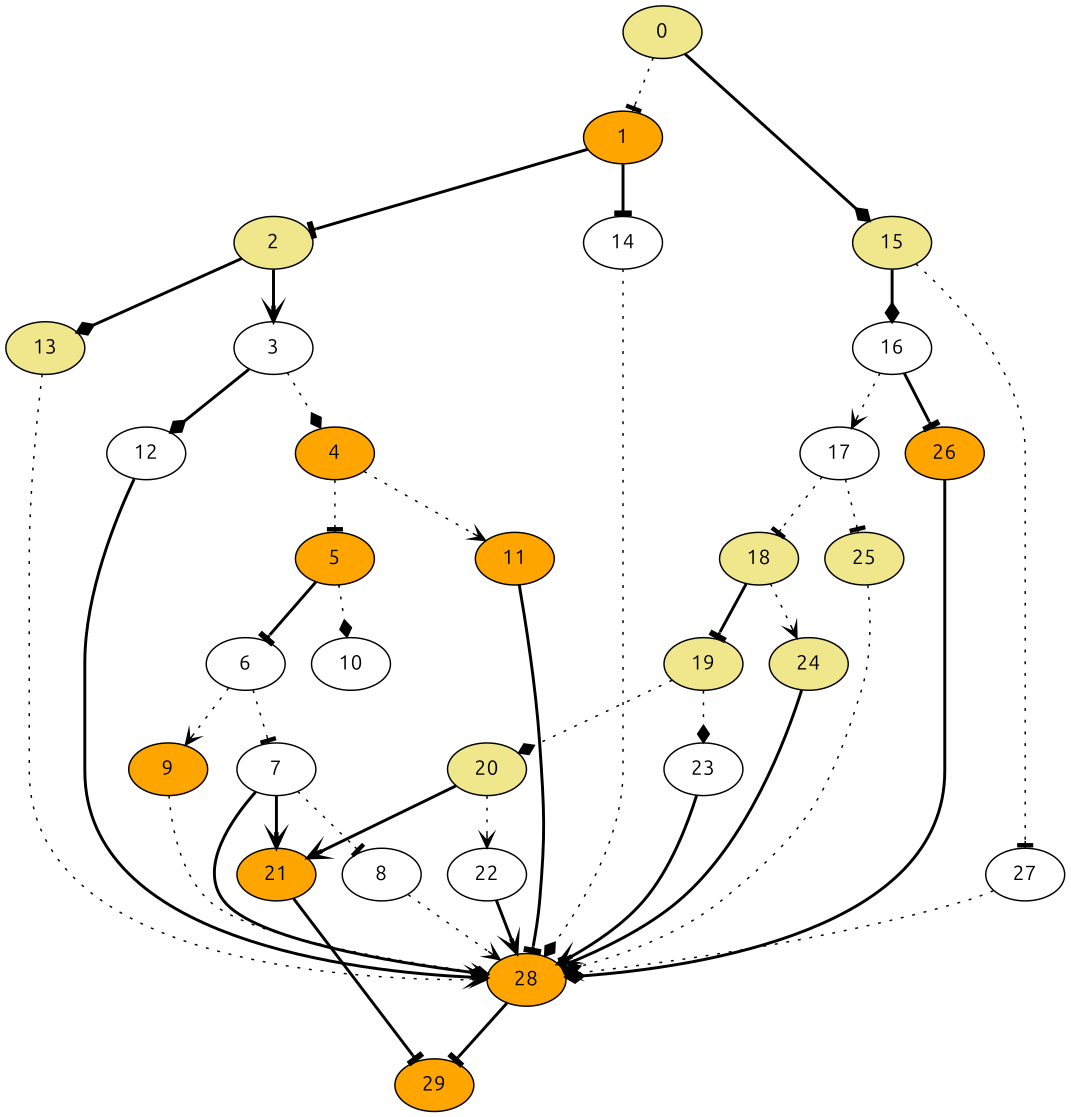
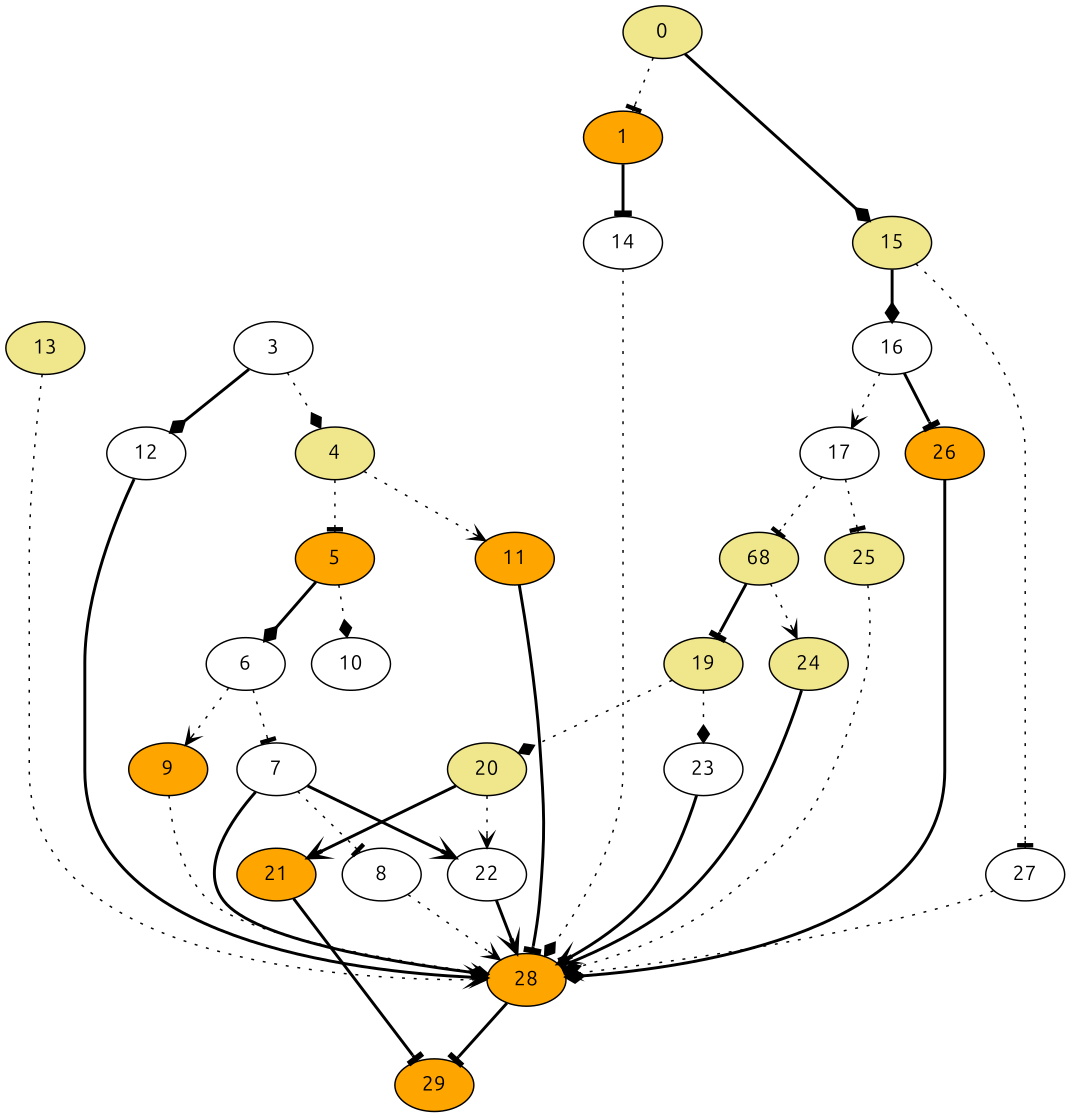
node "2": removed
node "4": fillcolor orange -> khaki
node "18": label "18" -> "68"
edge "5" -> "6": arrowhead tee -> diamond
edge "7" -> "21": now "7" -> "22"
